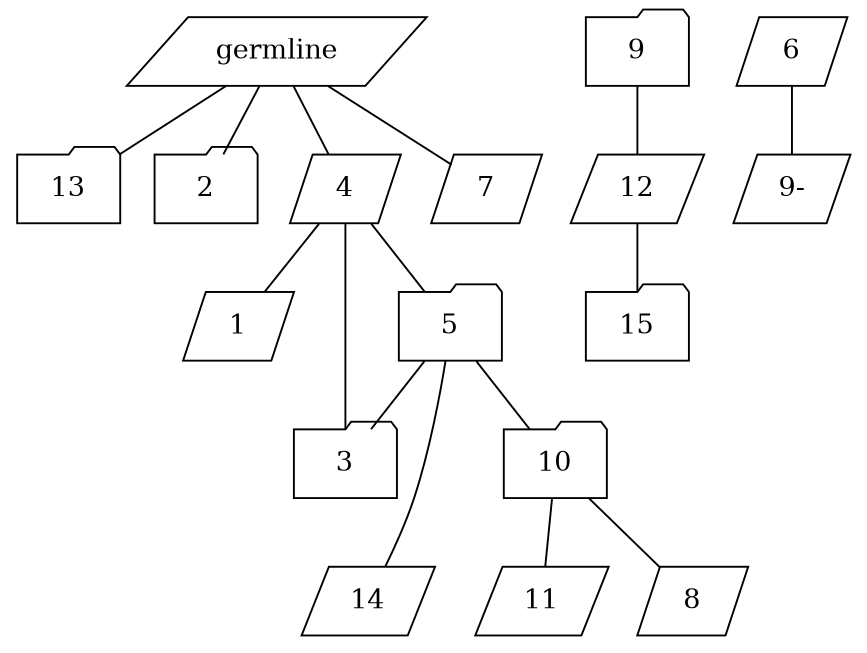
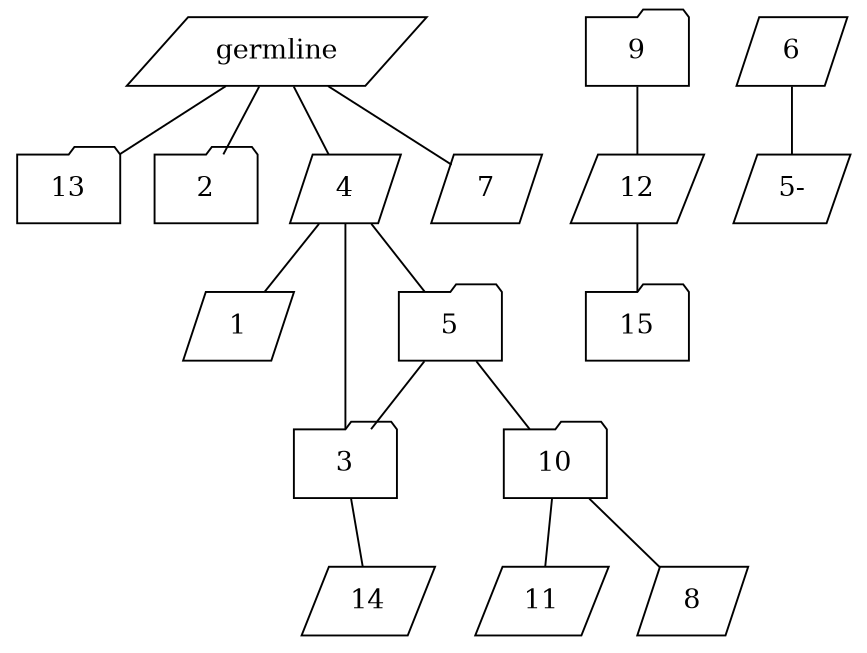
node "9-": label "9-" -> "5-"
edge "5" -- "14": now "3" -- "14"
